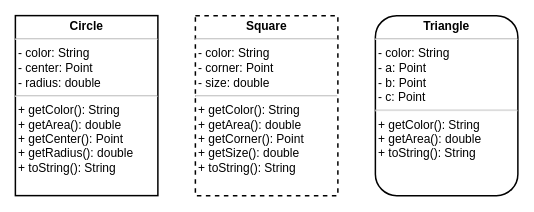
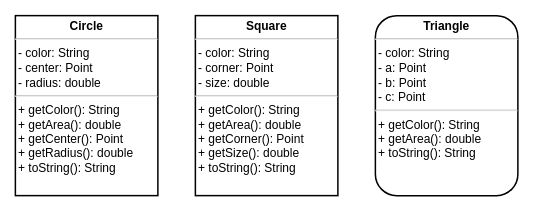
node "Square - color: String - corner: Point - size: double + getColor(): String + getArea(): double + getCorner(): Point + getSize(): double + toString(): String": style dashed -> solid
